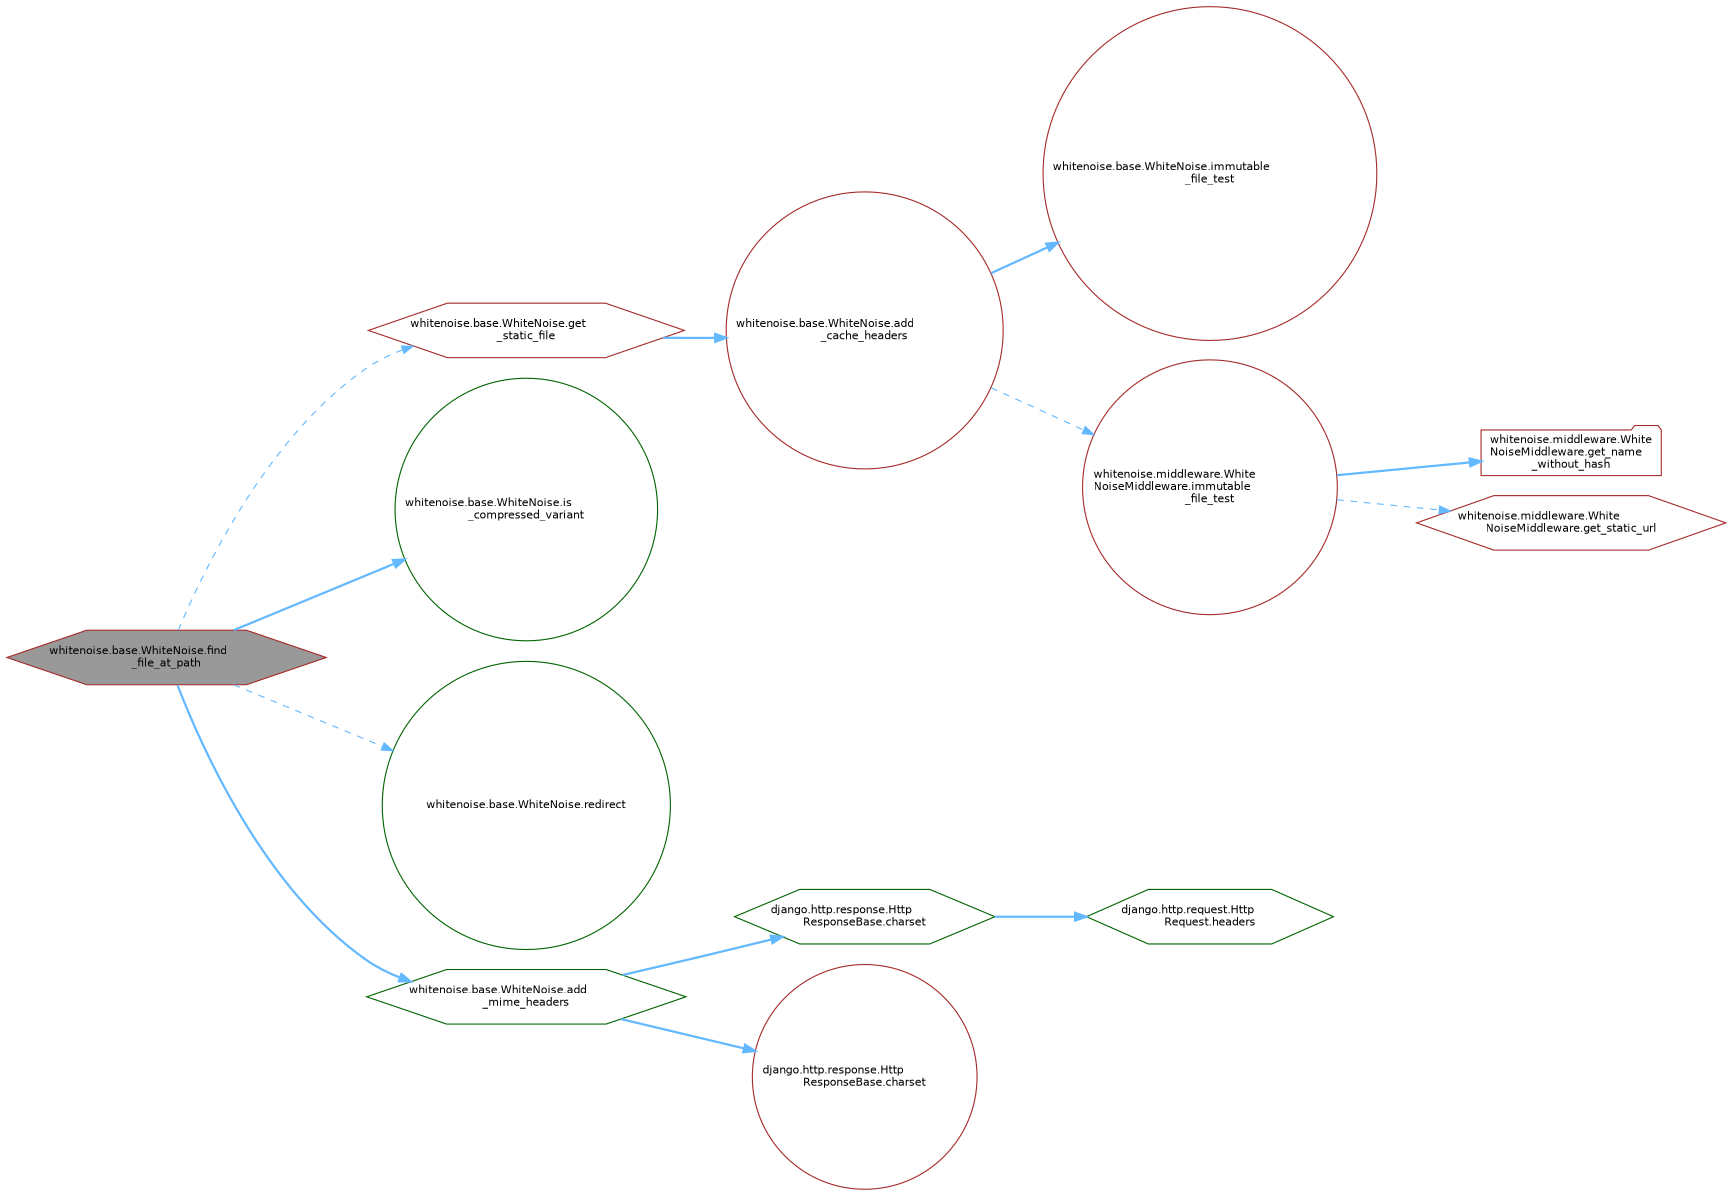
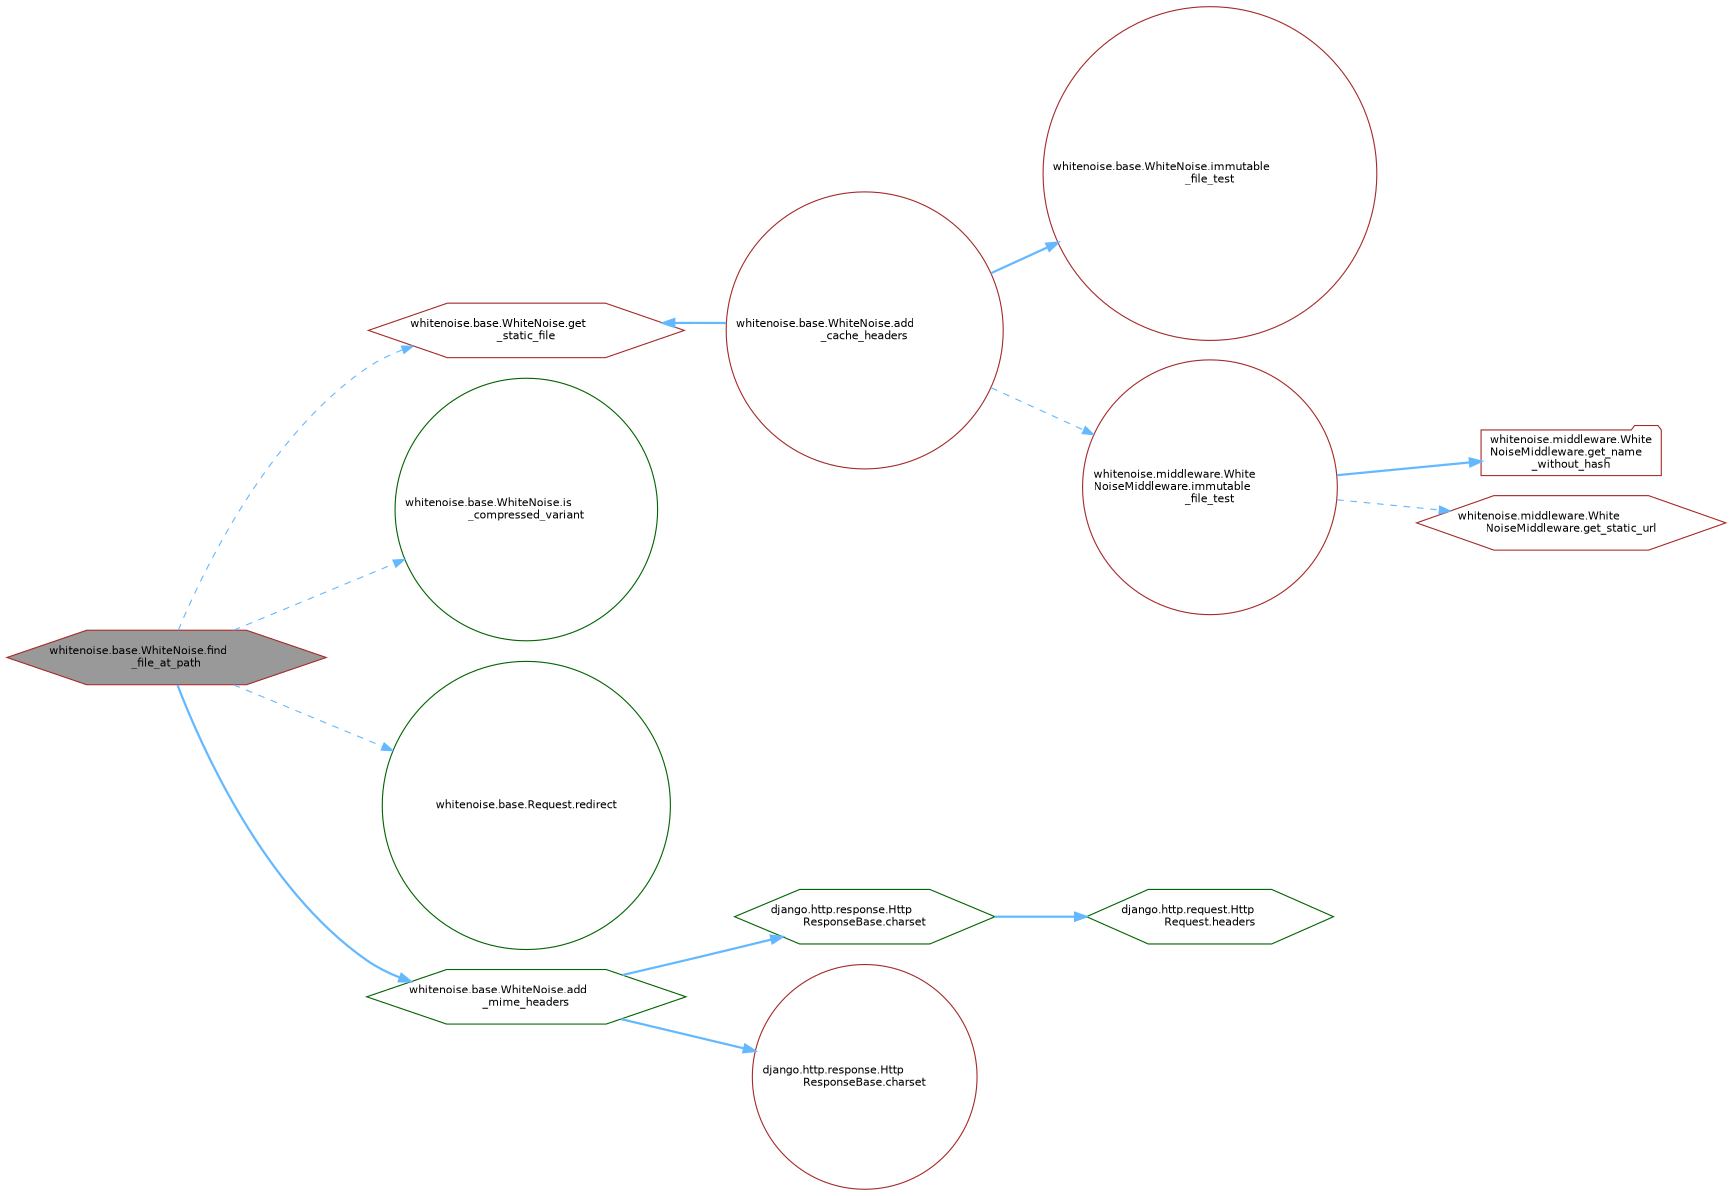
edge "whitenoise.base.WhiteNoise.get _static_file" -> "whitenoise.base.WhiteNoise.add _cache_headers": reversed
edge "whitenoise.base.WhiteNoise.find _file_at_path" -> "whitenoise.base.WhiteNoise.is _compressed_variant": style bold -> dashed
node "whitenoise.base.WhiteNoise.redirect": label "whitenoise.base.WhiteNoise.redirect" -> "whitenoise.base.Request.redirect"
